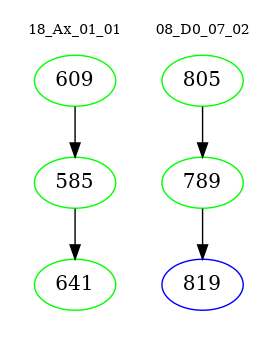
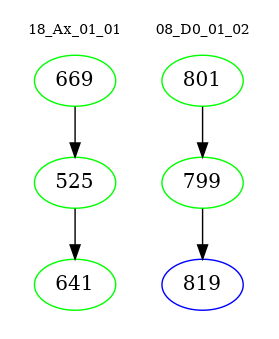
cluster "08_D0_07_02": label "08_D0_07_02" -> "08_D0_01_02"
node "609": label "609" -> "669"
node "805": label "805" -> "801"
node "585": label "585" -> "525"
node "789": label "789" -> "799"
